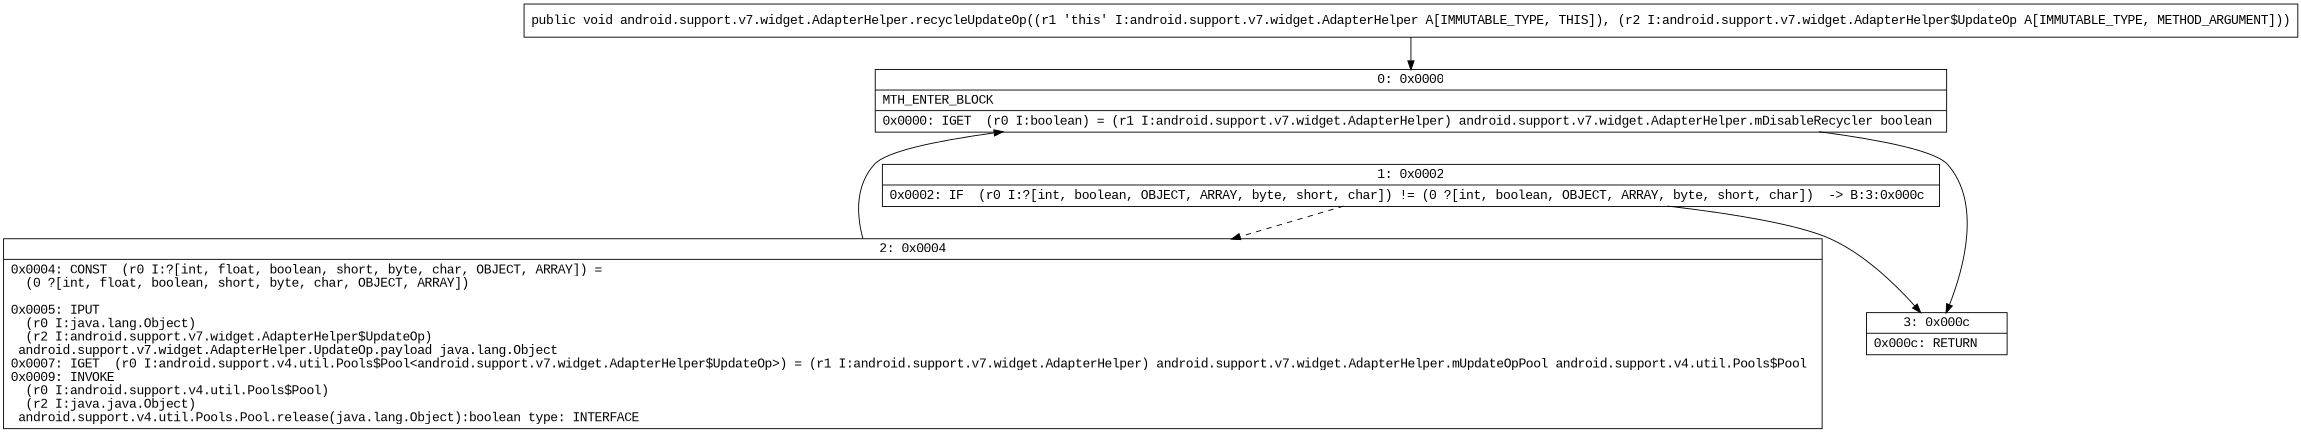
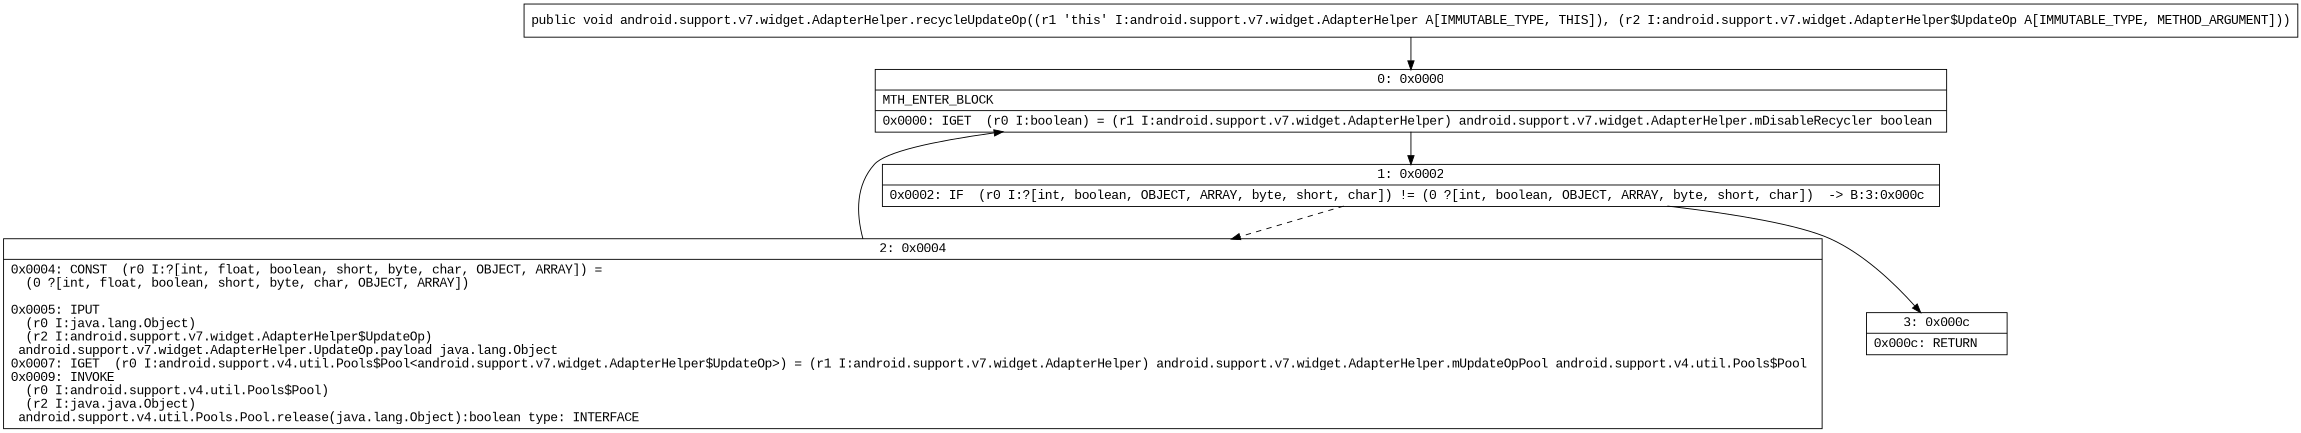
edge "0: 0x0000" -> "3: 0x000c": now "0: 0x0000" -> "1: 0x0002"
